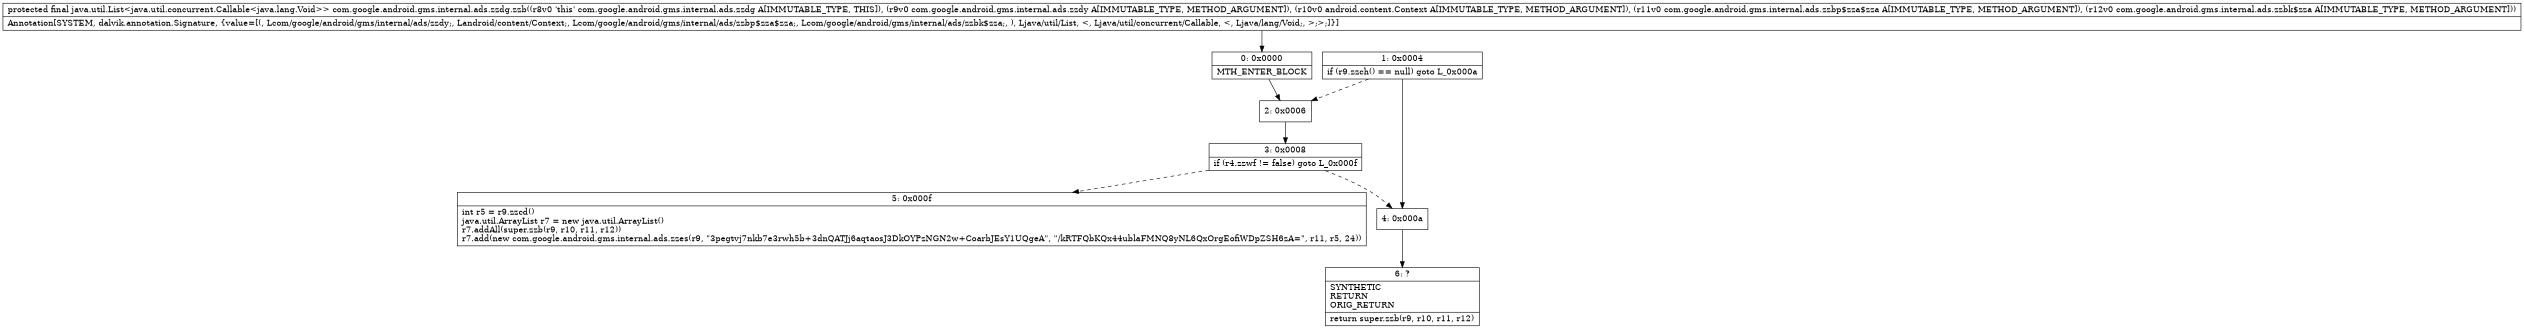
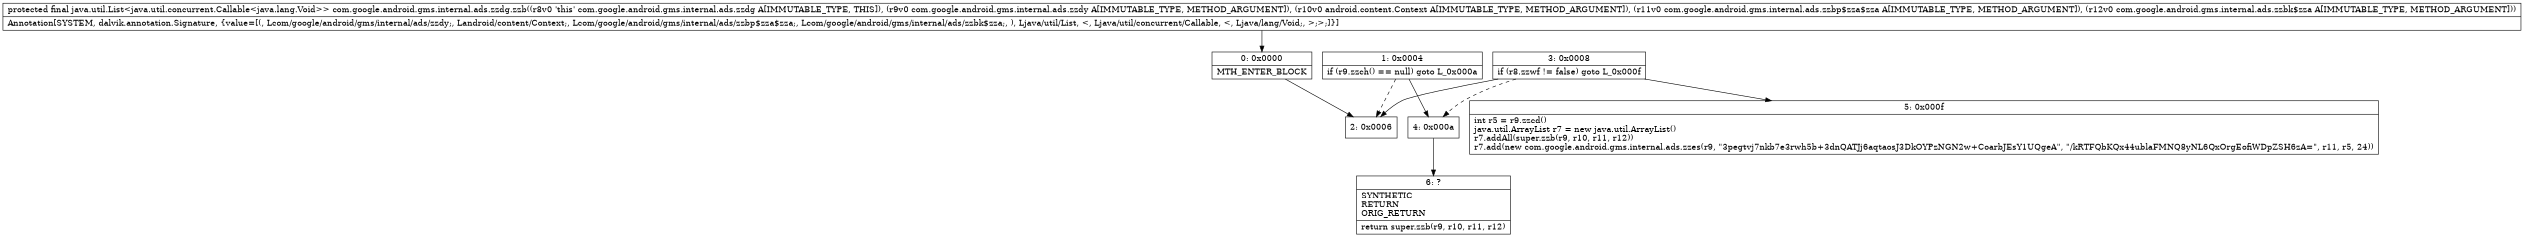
edge "2: 0x0006" -> "3: 0x0008": reversed
node "3: 0x0008": text "if (r4.zzwf != false) goto L_0x000f" -> "if (r8.zzwf != false) goto L_0x000f"
edge "3: 0x0008" -> "5: 0x000f": style dashed -> solid
